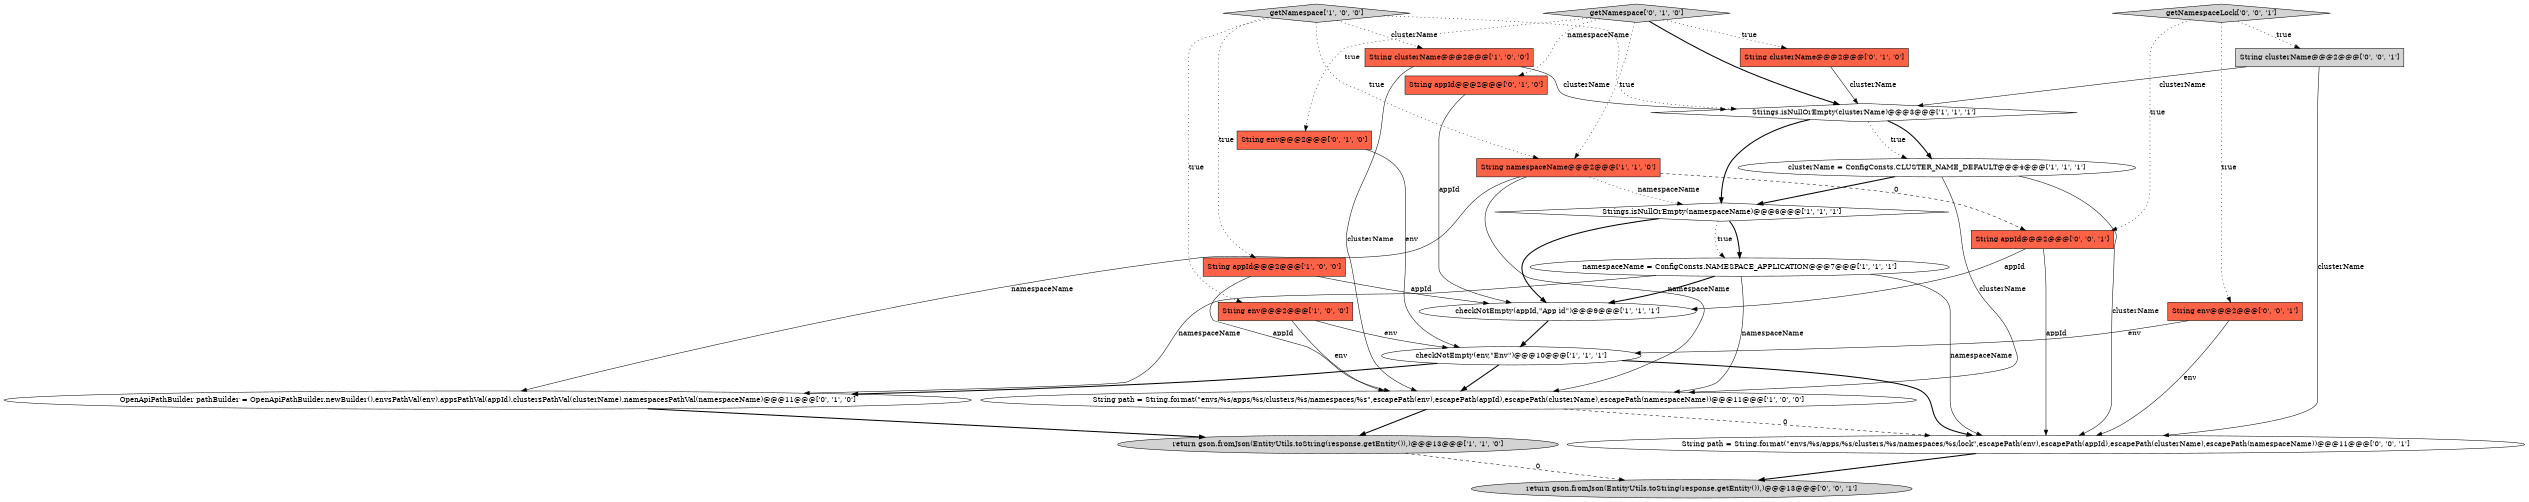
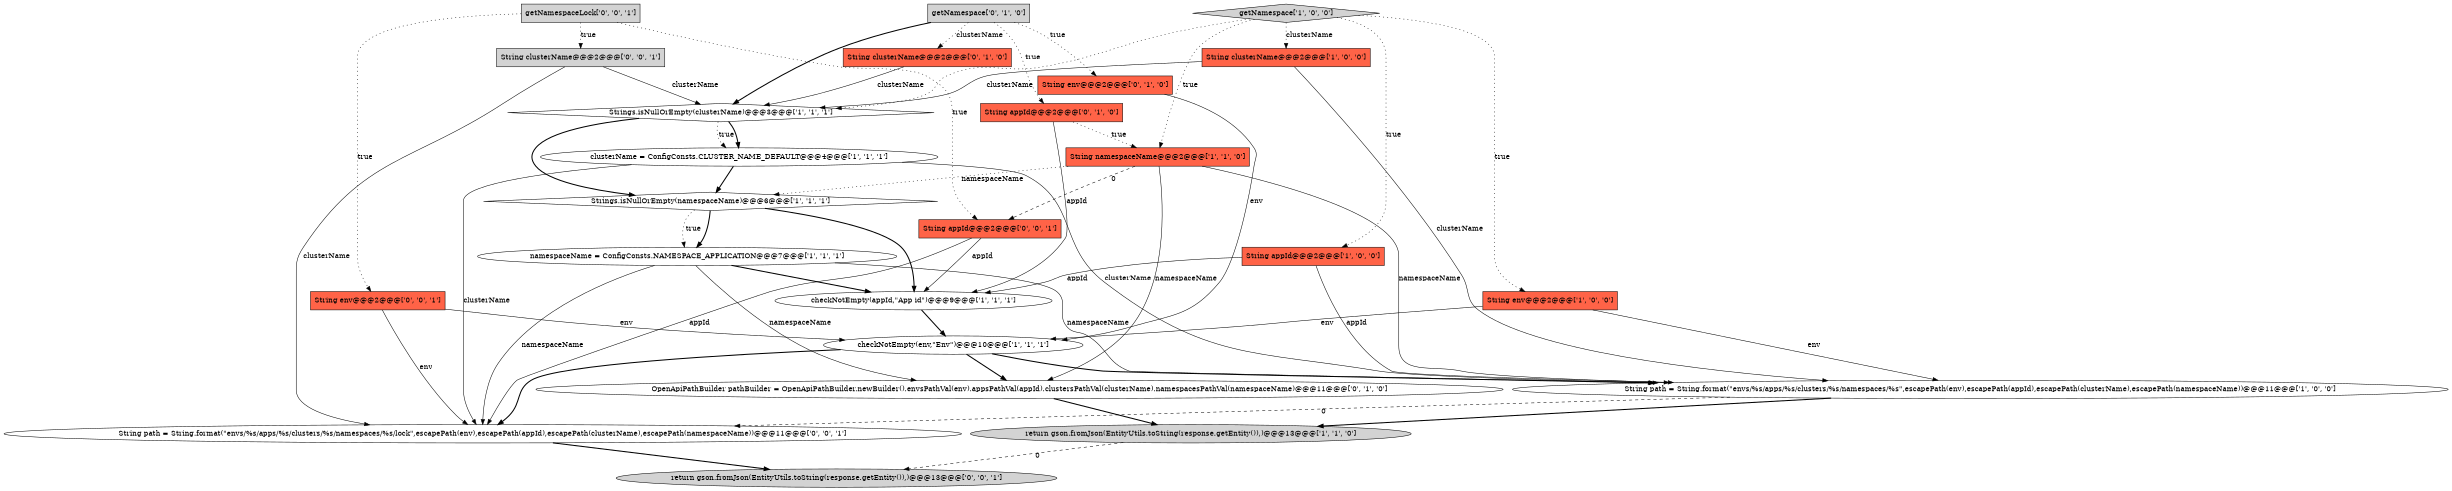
node "getNamespace['0', '1', '0']": shape diamond -> box
node "getNamespaceLock['0', '0', '1']": shape diamond -> box
edge "getNamespace['0', '1', '0']" -> "String appId@@@2@@@['0', '1', '0']": label "namespaceName" -> "true"
edge "getNamespace['0', '1', '0']" -> "String clusterName@@@2@@@['0', '1', '0']": label "true" -> "clusterName"
edge "getNamespace['0', '1', '0']" -> "String namespaceName@@@2@@@['1', '1', '0']": now "String appId@@@2@@@['0', '1', '0']" -> "String namespaceName@@@2@@@['1', '1', '0']"
